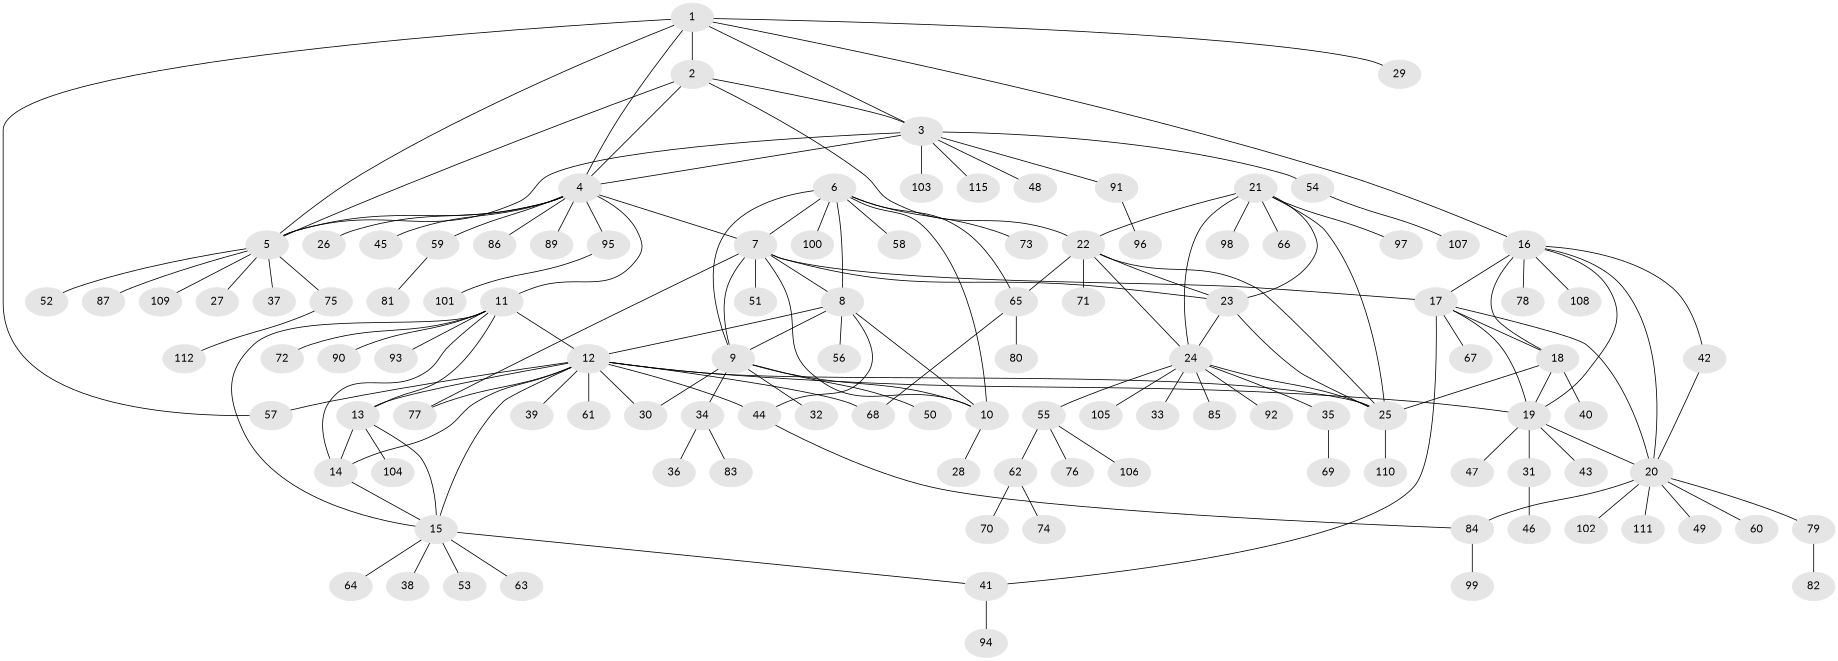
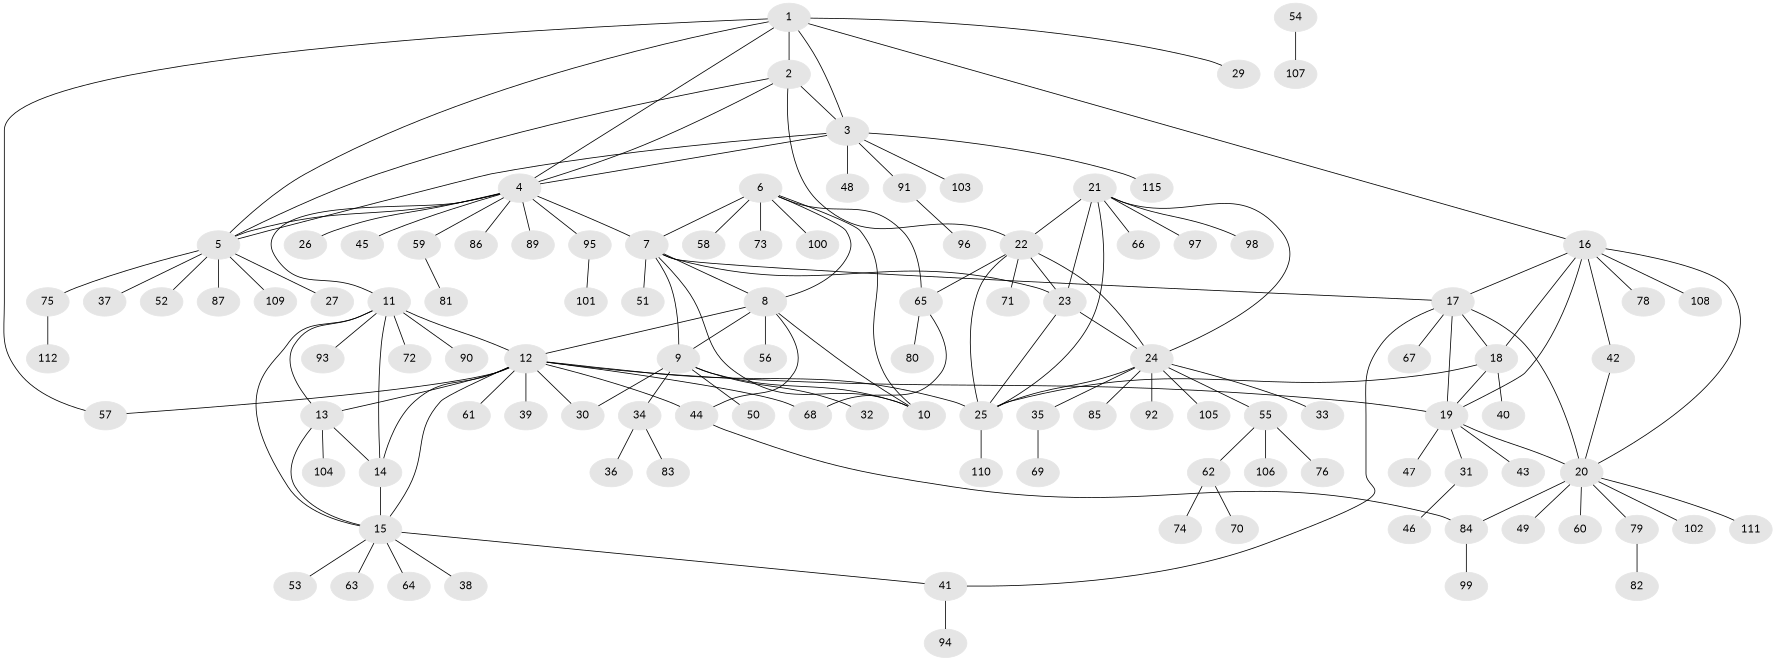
edge "3" -- "54": removed
edge "6" -- "9": removed
node "77": removed
node "28": removed
